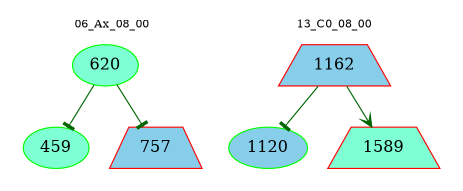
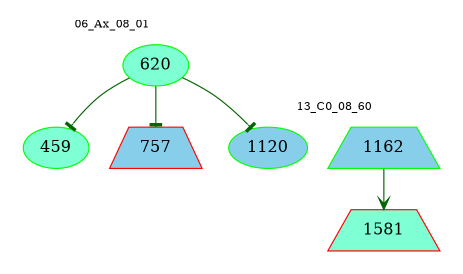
cluster "06_Ax_08_00": label "06_Ax_08_00" -> "06_Ax_08_01"
cluster "13_C0_08_00": label "13_C0_08_00" -> "13_C0_08_60"
node "1162": color red -> green
edge "1162" -> "1120": now "620" -> "1120"
node "1589": label "1589" -> "1581"
